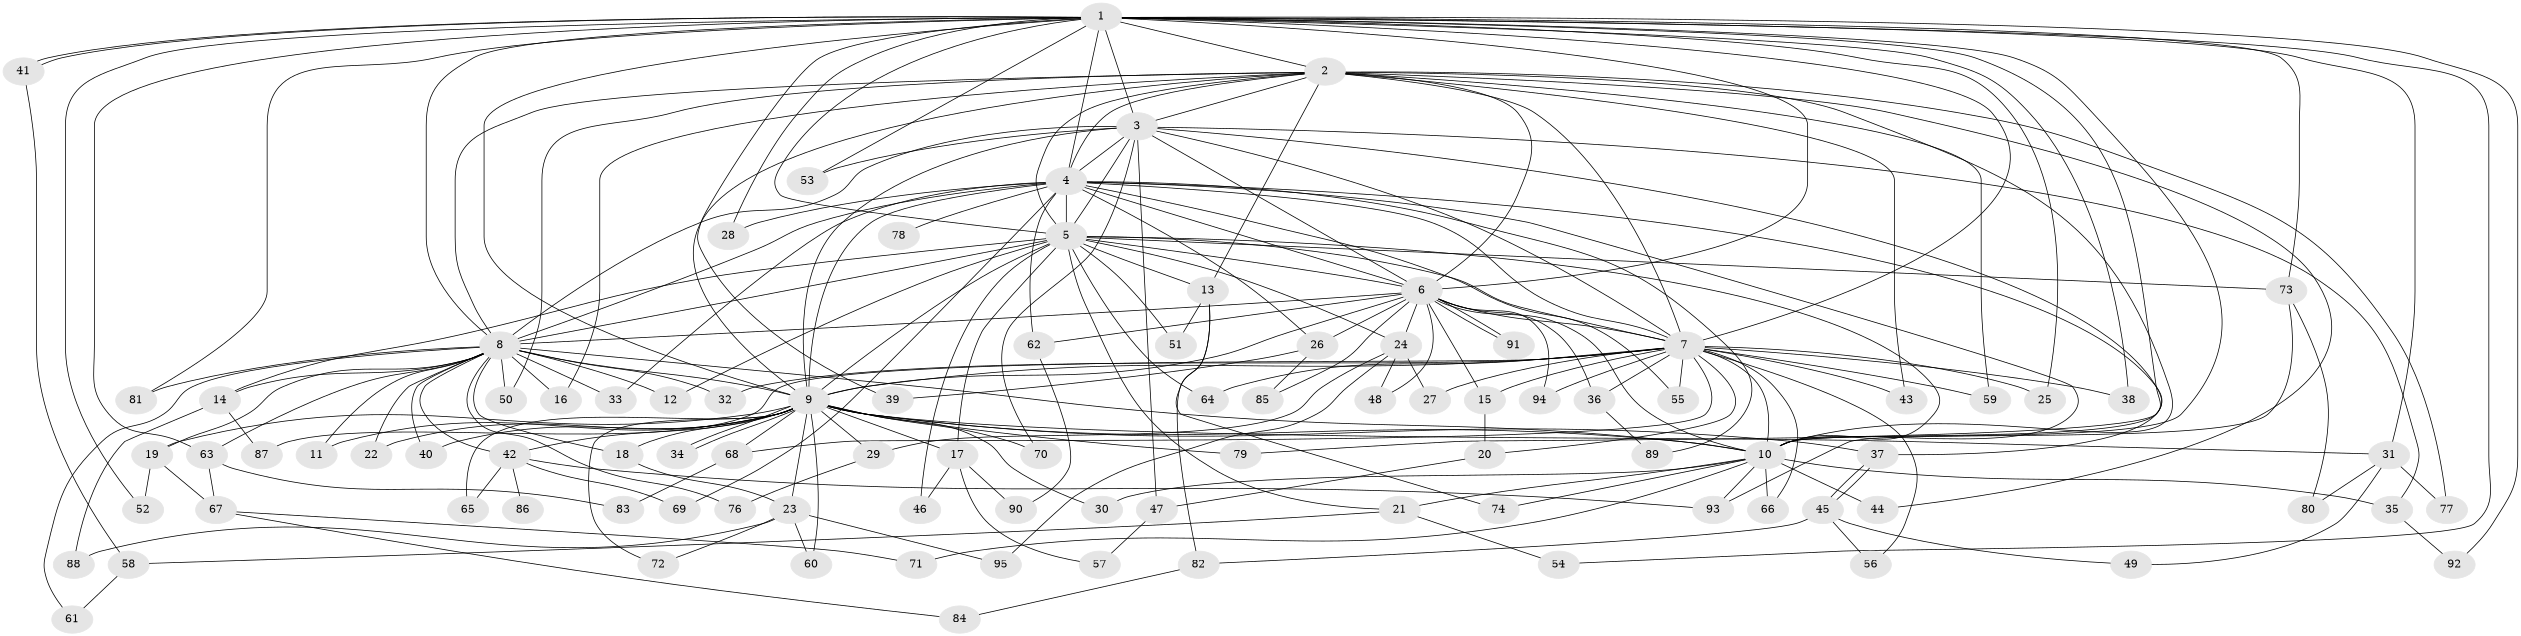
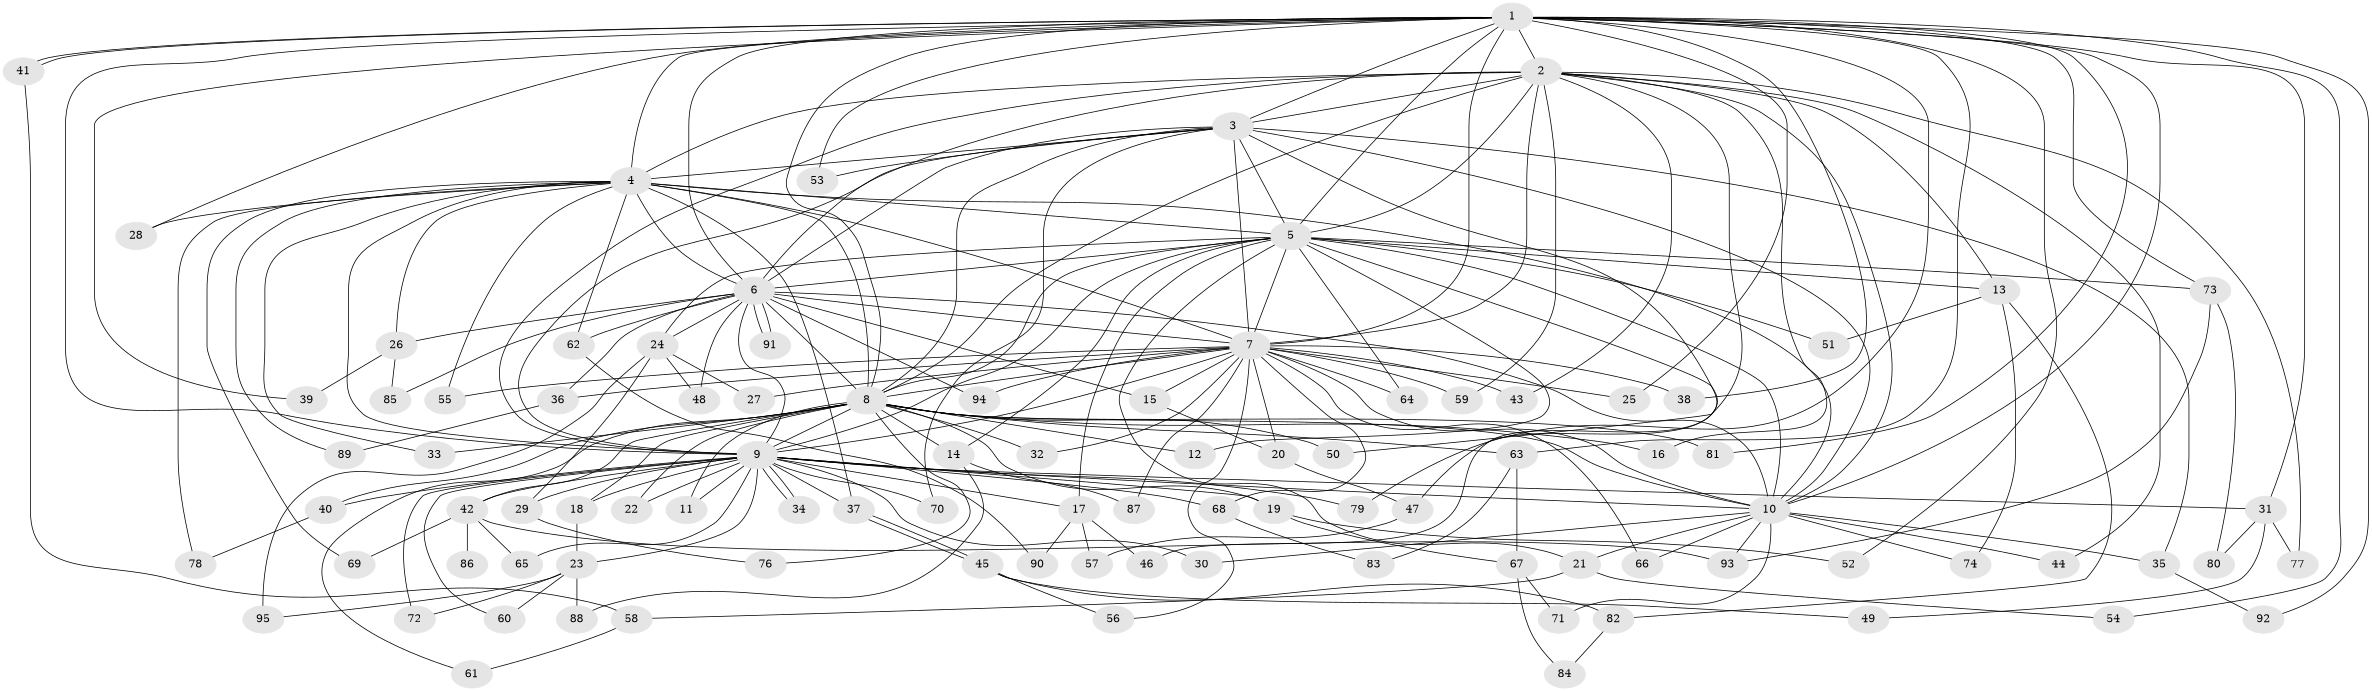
edge "7" -- "8": added
edge "40" -- "78": added
